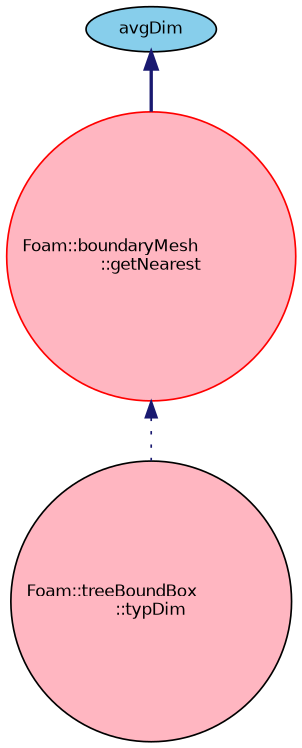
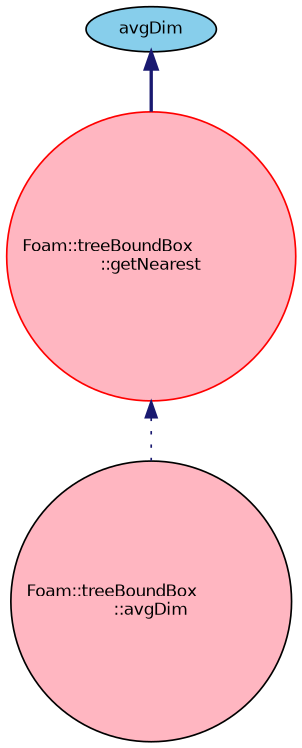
node "Foam::boundaryMesh ::getNearest": label "Foam::boundaryMesh ::getNearest" -> "Foam::treeBoundBox ::getNearest"
node "Foam::treeBoundBox ::typDim": label "Foam::treeBoundBox ::typDim" -> "Foam::treeBoundBox ::avgDim"
